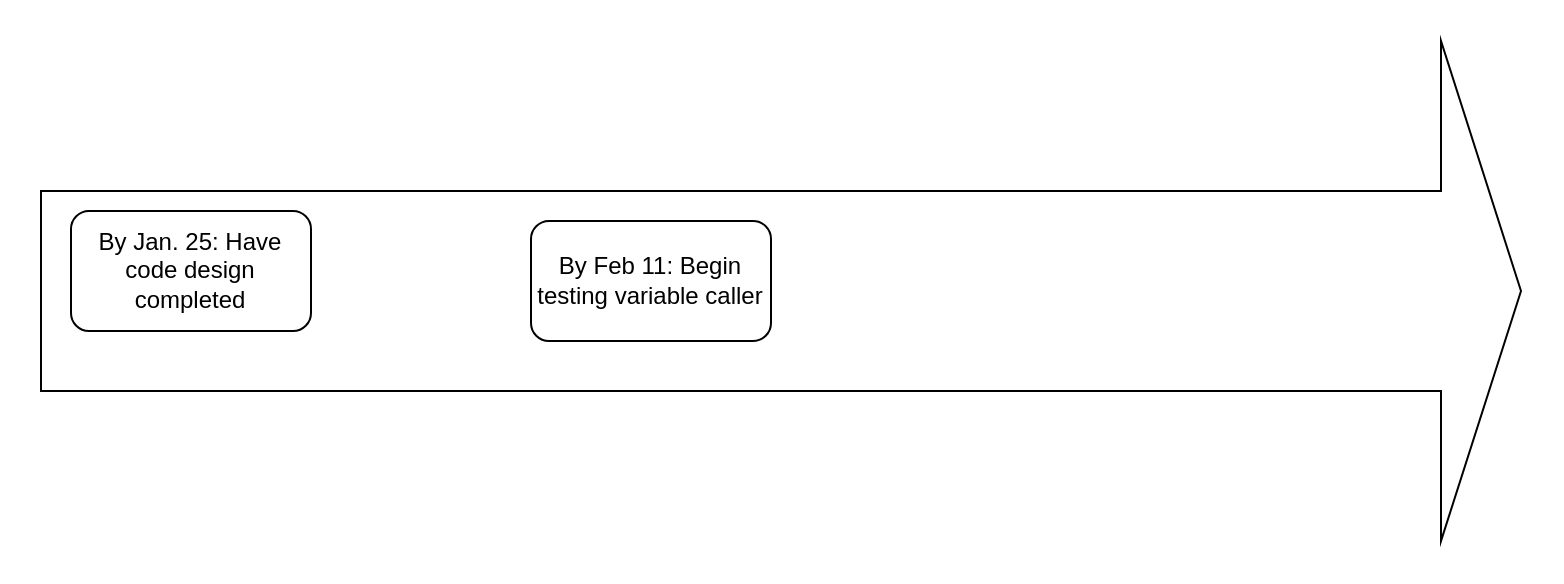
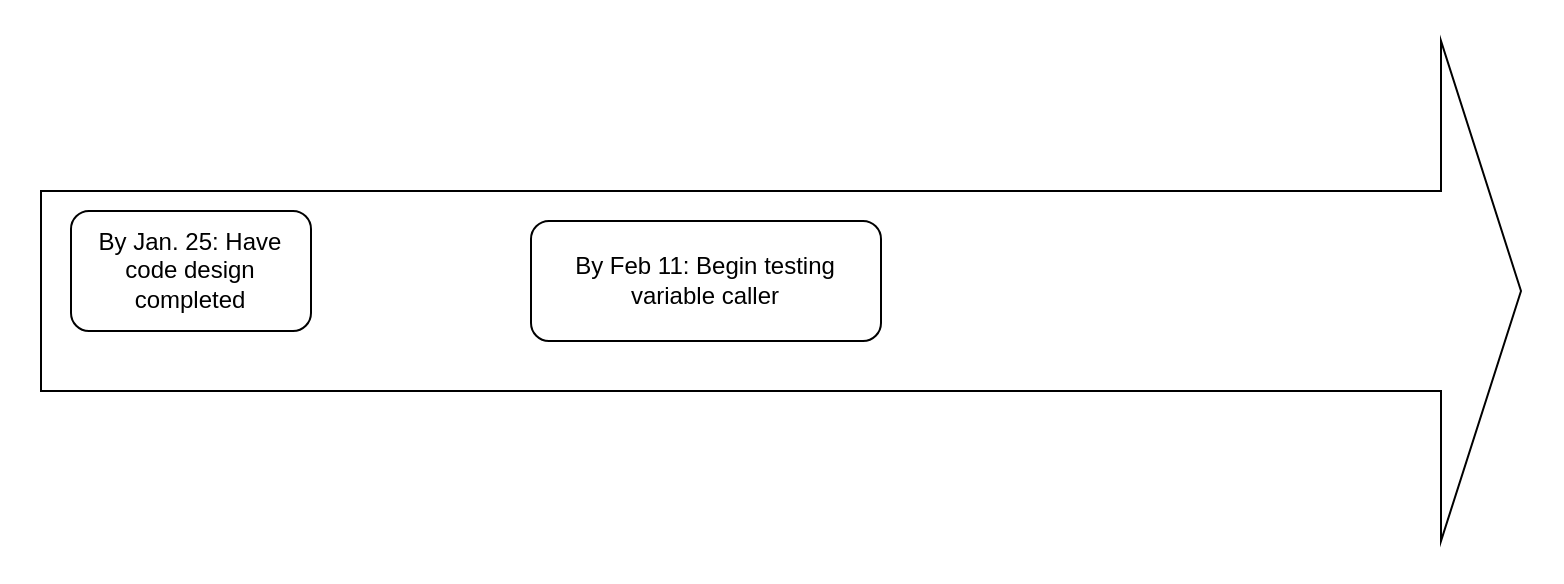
node "By Feb 11: Begin testing variable caller": size 240x120 -> 350x120
